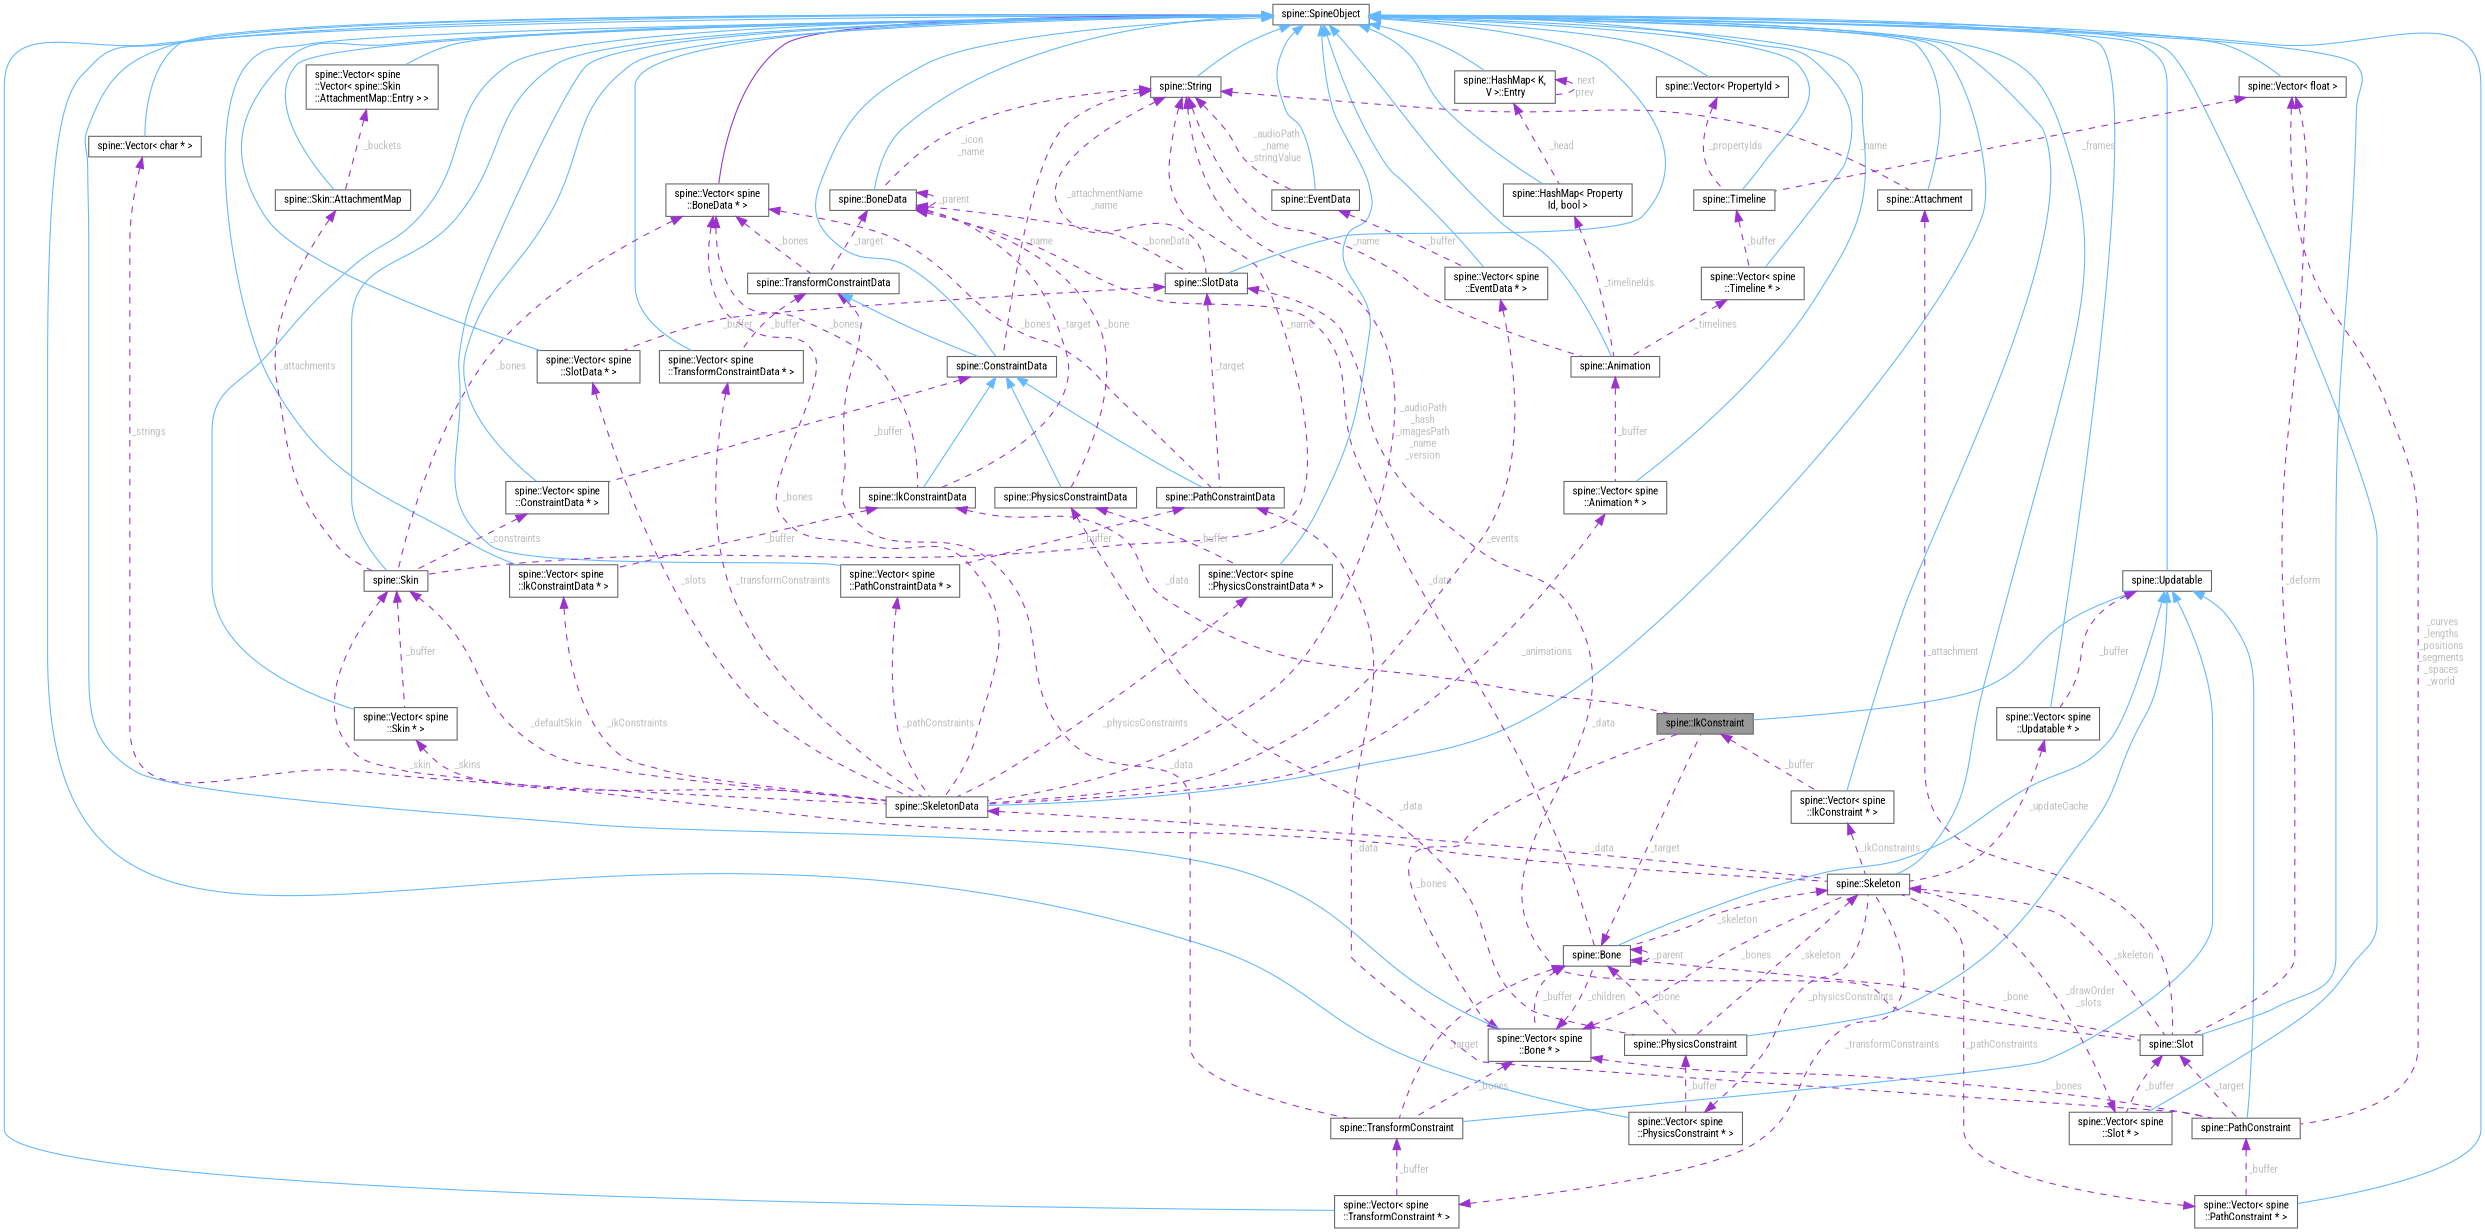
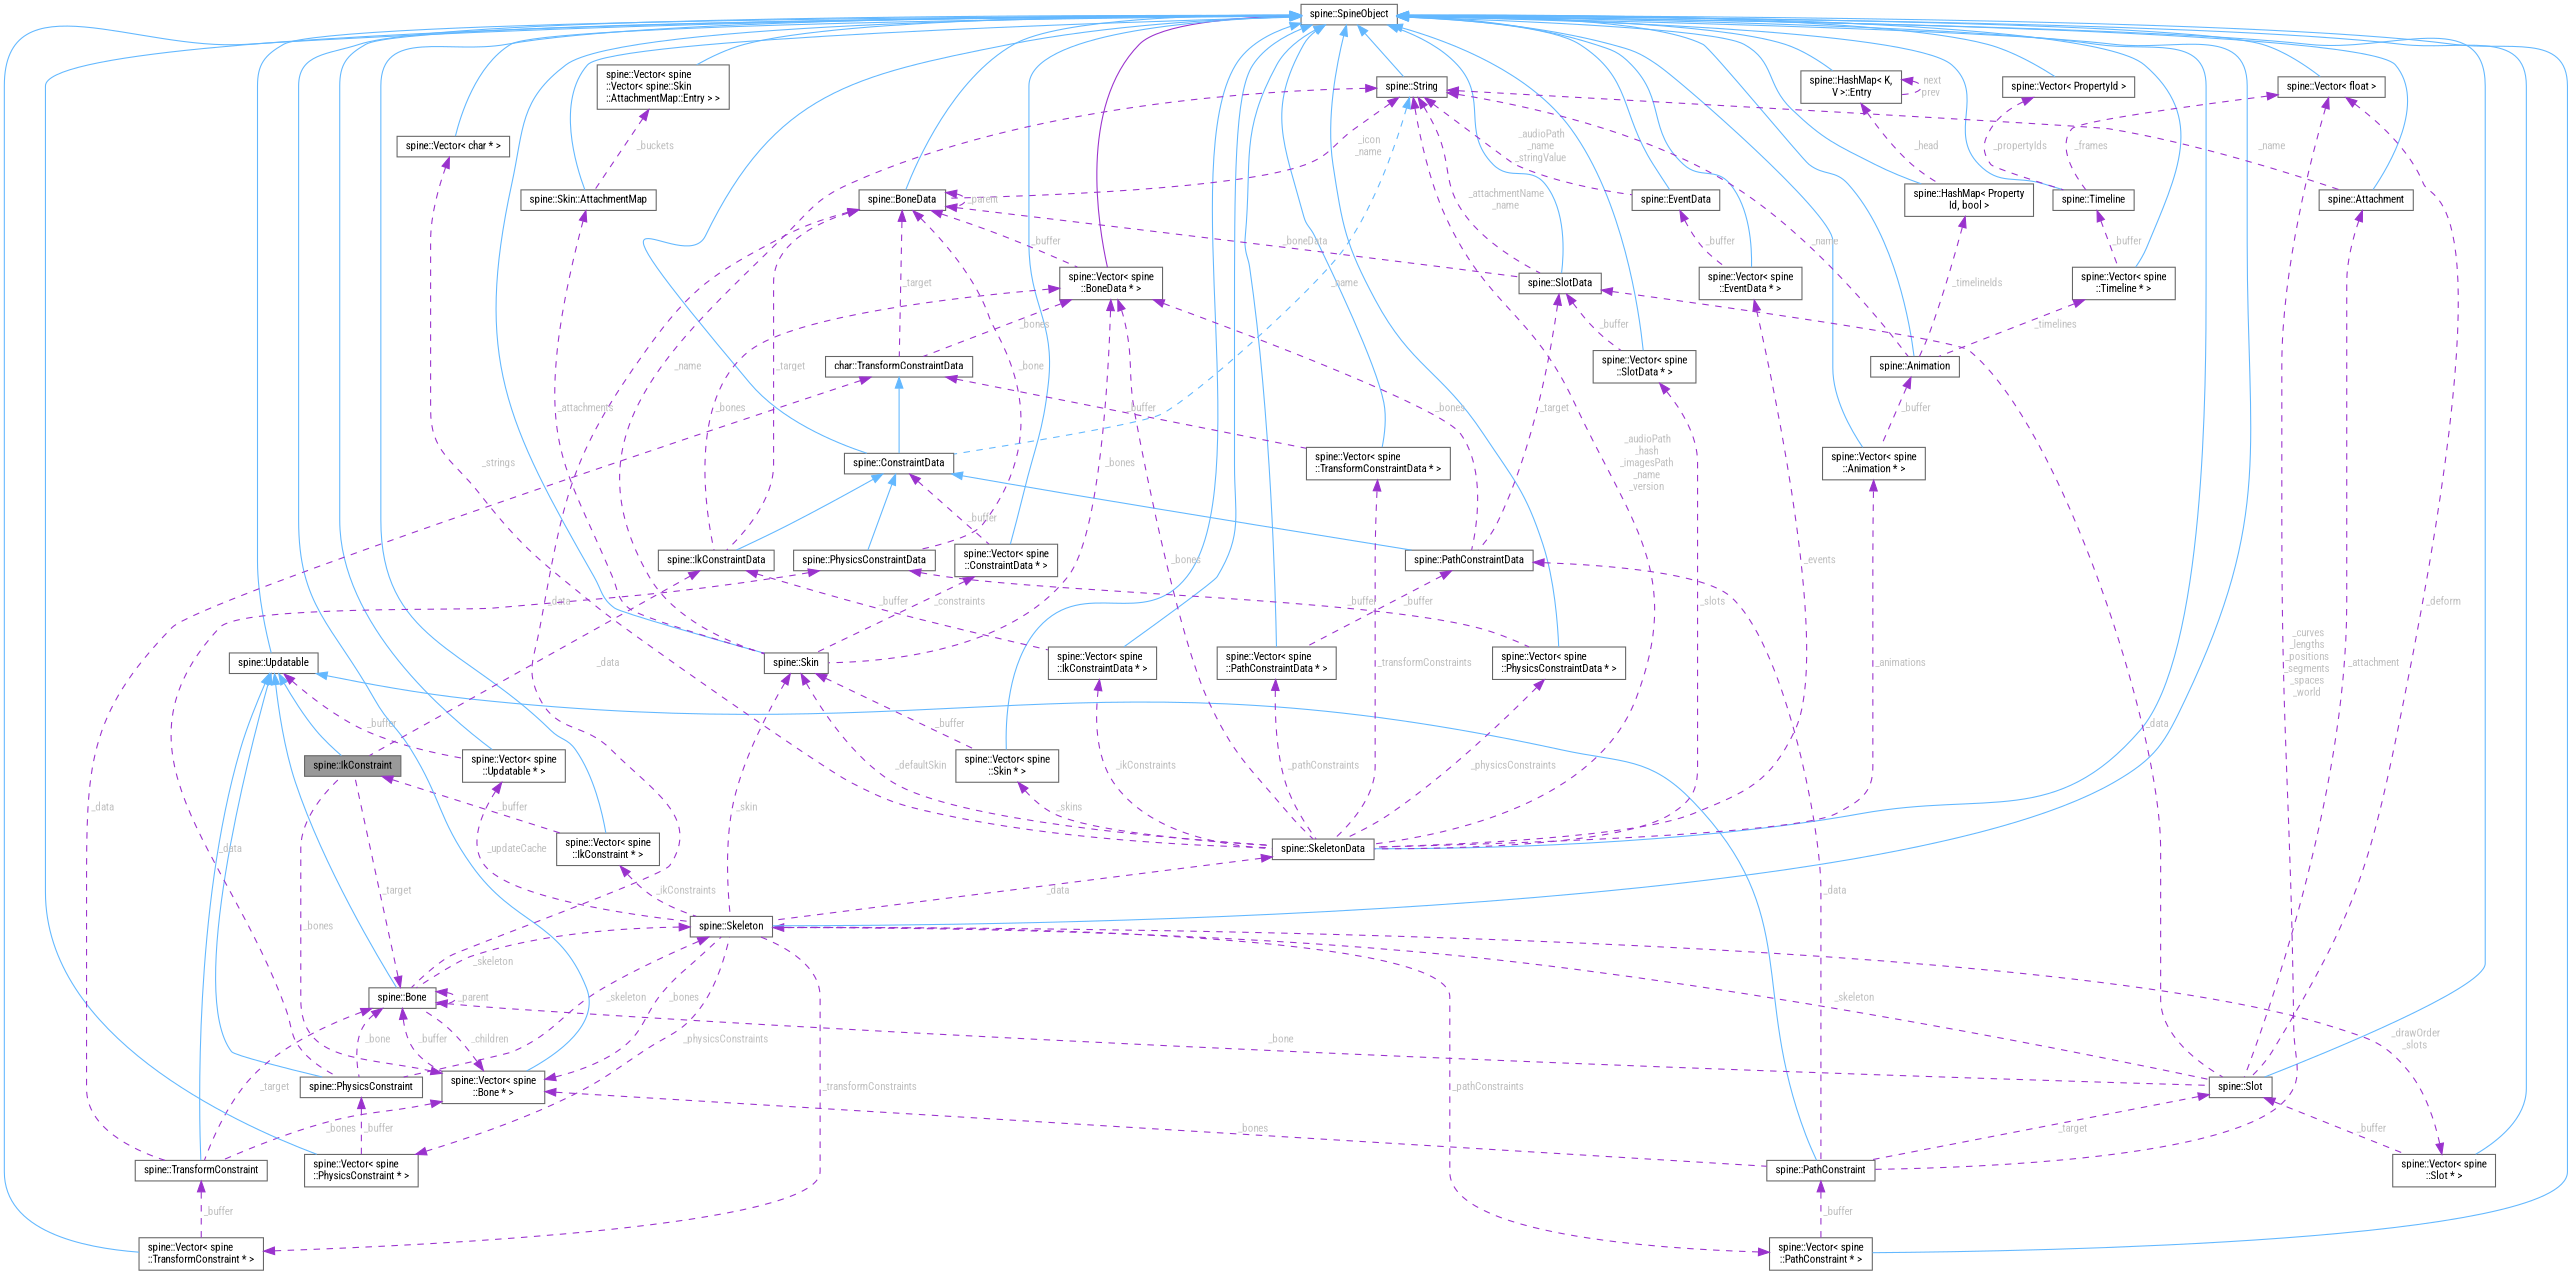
edge "spine::ConstraintData" -> "spine::String": color darkorchid3 -> steelblue1
edge "spine::Vector< spine ::BoneData * >" -> "spine::BoneData": added, label "_buffer"
node "spine::TransformConstraintData": label "spine::TransformConstraintData" -> "char::TransformConstraintData"
